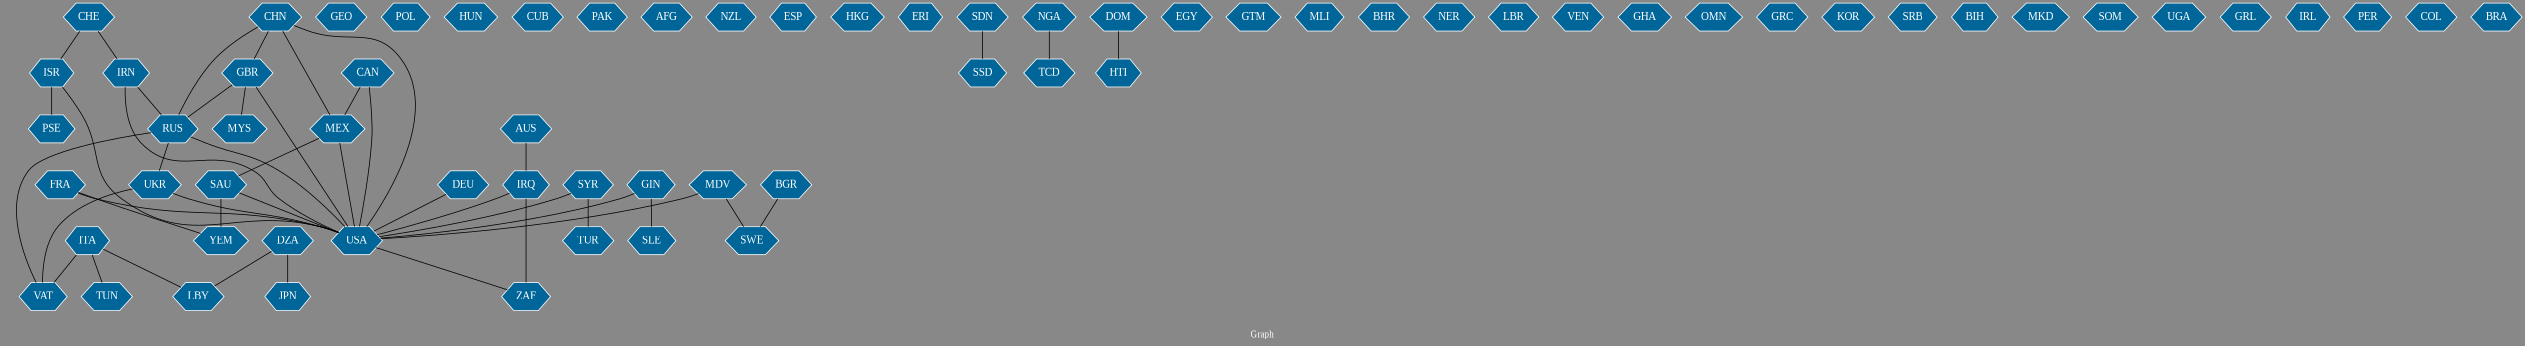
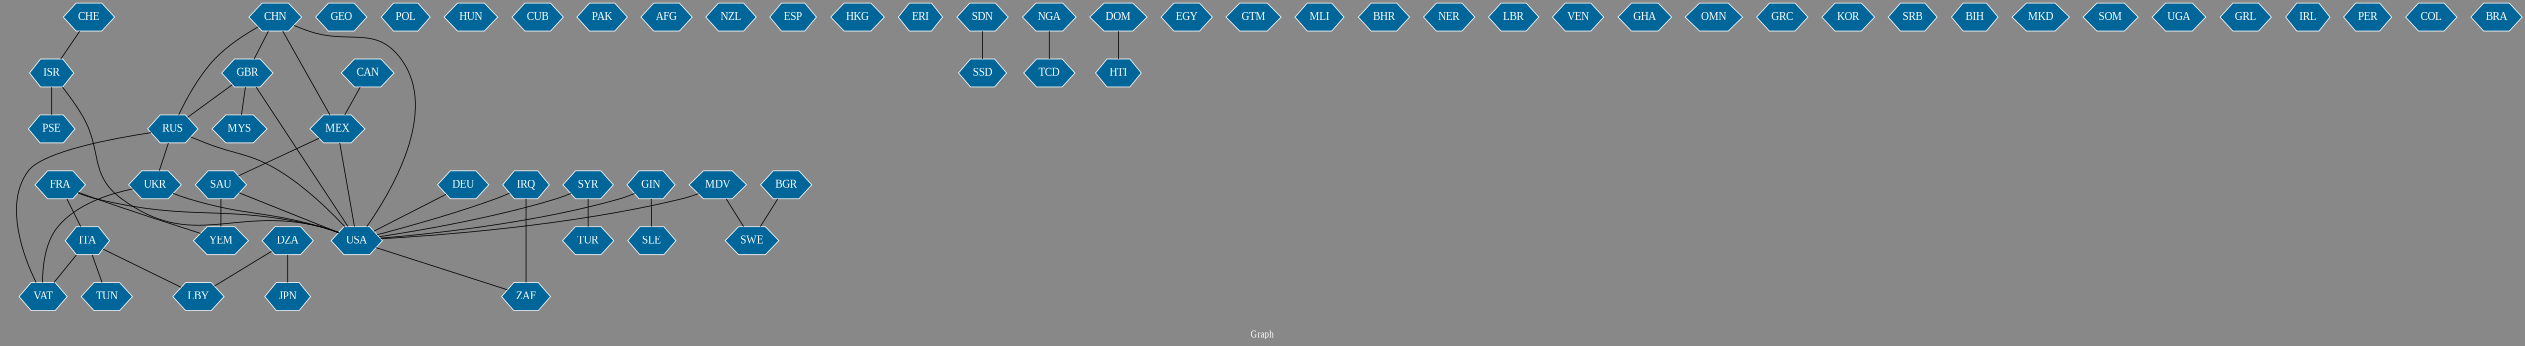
node "IRN": removed
node "AUS": removed
edge "CAN" -- "USA": removed
edge "FRA" -- "ITA": added
